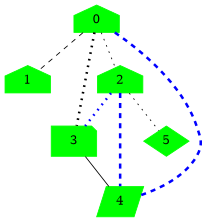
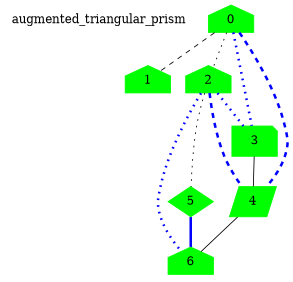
node "augmented_triangular_prism": added
edge "0" -- "3": color black -> blue
node "6": added
